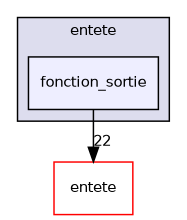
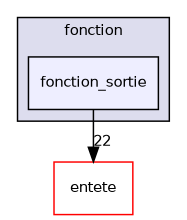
cluster "entete": label "entete" -> "fonction"
